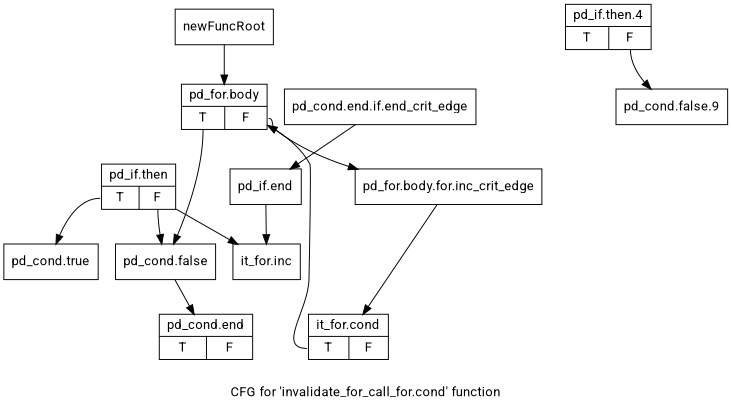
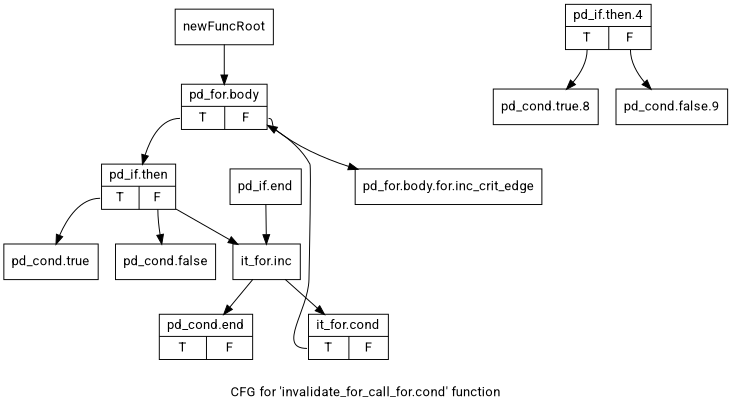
node "pd_cond.end.if.end_crit_edge": removed
node "pd_cond.true.8": added
edge "pd_for.body" -> "pd_cond.false": now "pd_for.body" -> "pd_if.then"
edge "pd_for.body.for.inc_crit_edge" -> "it_for.cond": now "it_for.inc" -> "it_for.cond"
edge "pd_cond.false" -> "pd_cond.end": now "it_for.inc" -> "pd_cond.end"
